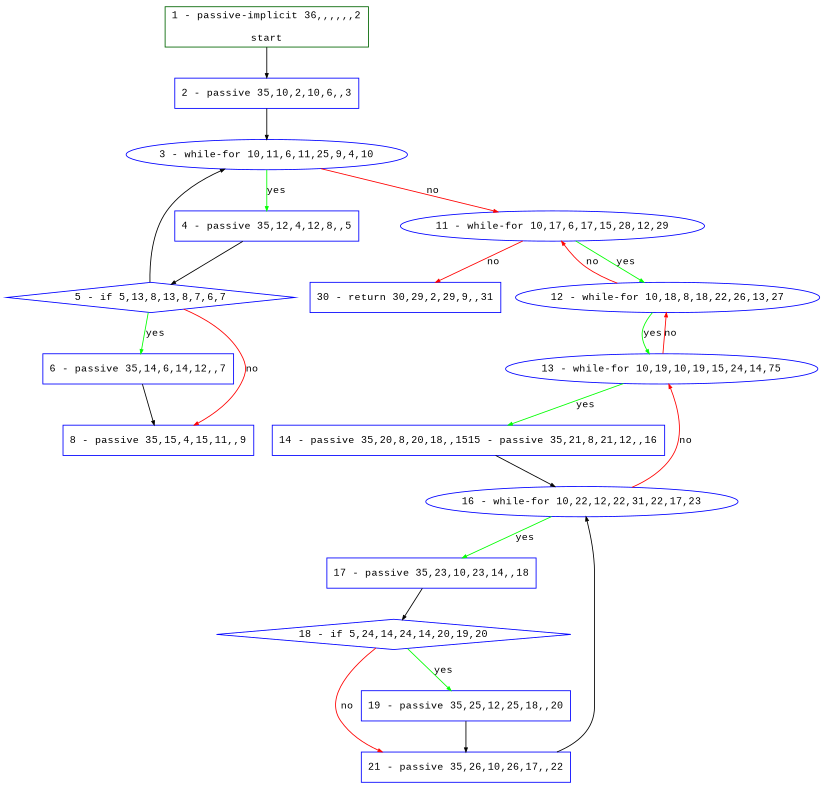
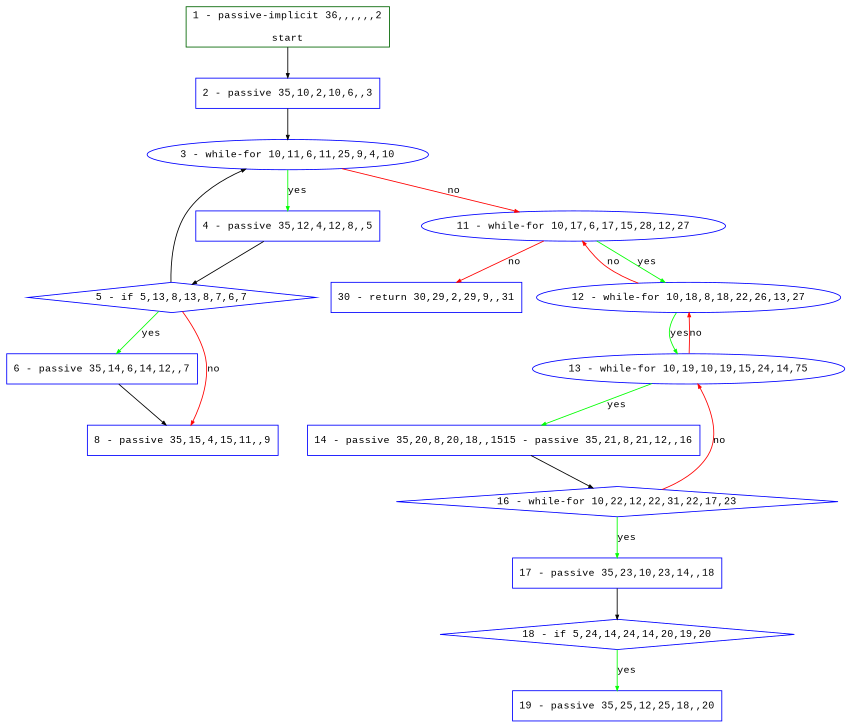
node "11 - while-for 10,17,6,17,15,28,12,29": label "11 - while-for 10,17,6,17,15,28,12,29" -> "11 - while-for 10,17,6,17,15,28,12,27"
node "16 - while-for 10,22,12,22,31,22,17,23": shape ellipse -> diamond
node "21 - passive 35,26,10,26,17,,22": removed
